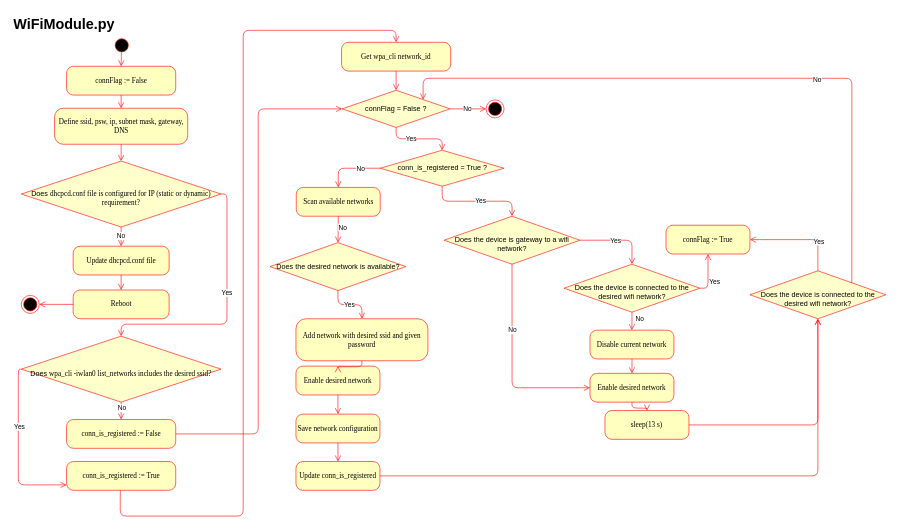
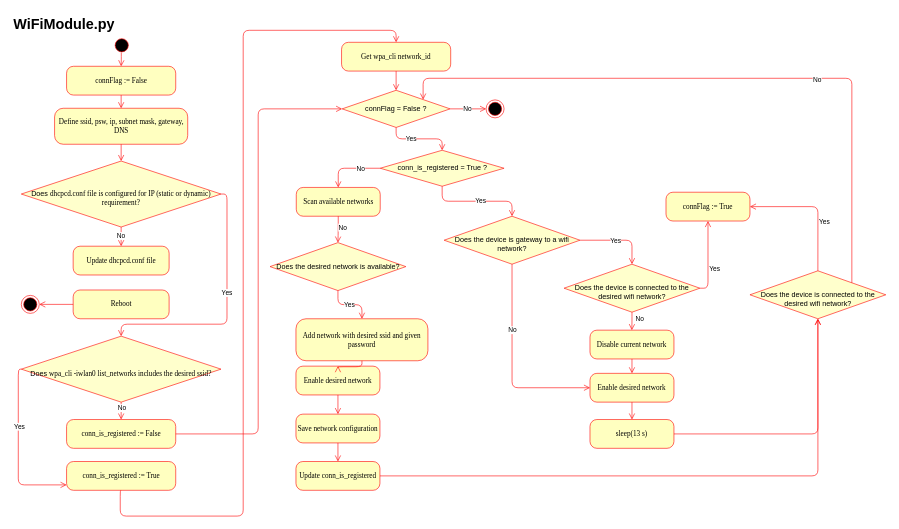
node "connFlag := True": moved (708, 240) -> (708, 207)
edge "Update dhcpcd.conf file" -> "Reboot": removed
node "sleep(13 s)": moved (647, 425) -> (632, 434)
